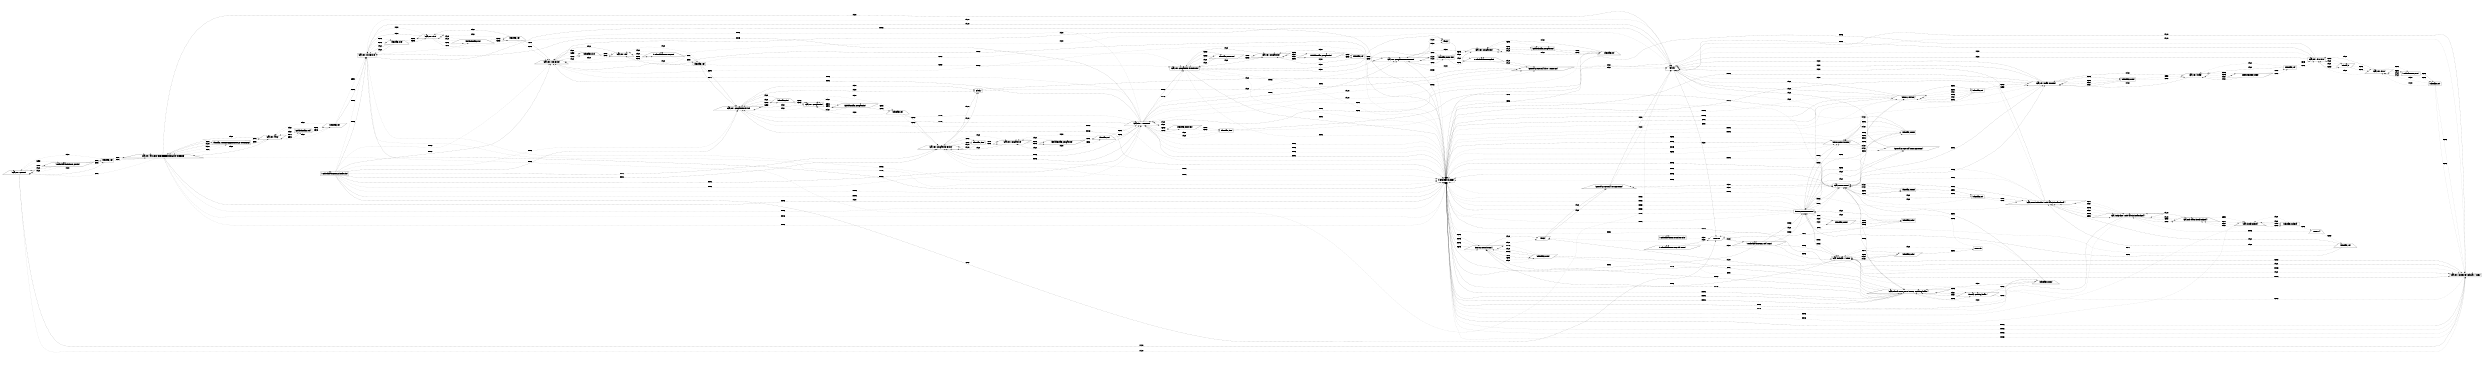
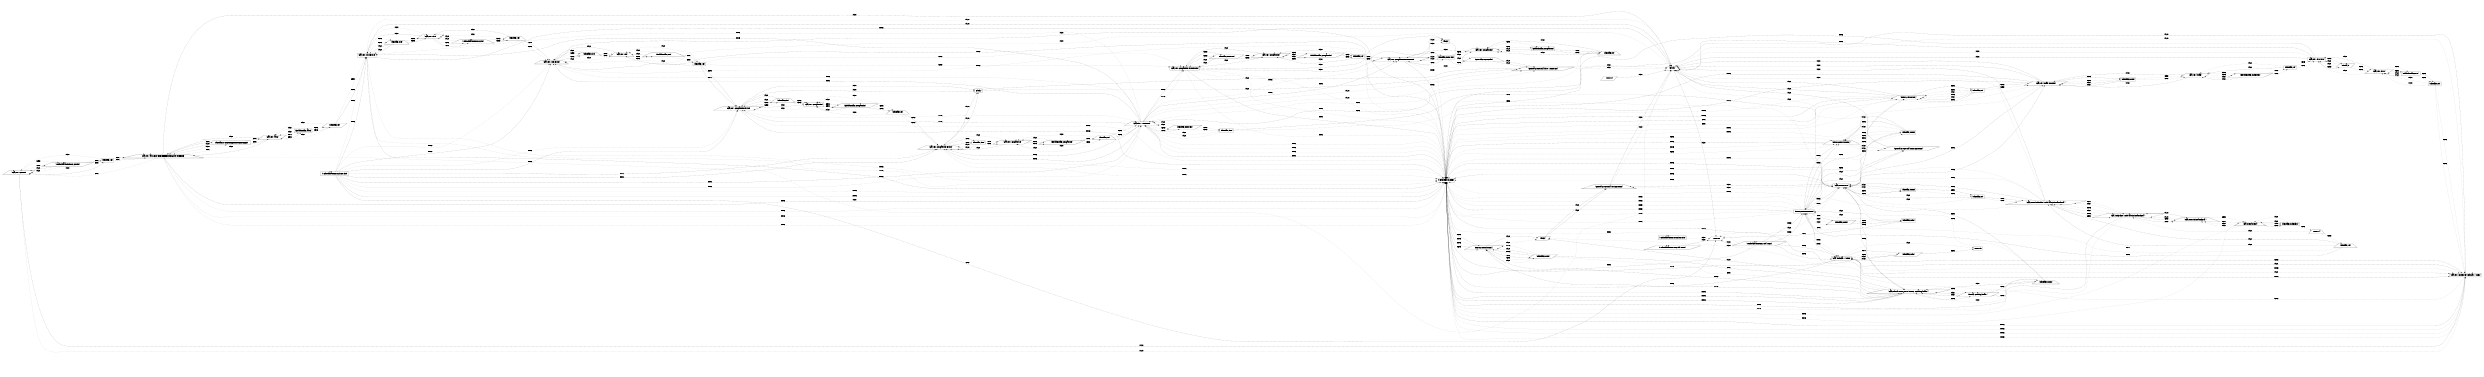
node "(FieldIdentifier,size)": label "(FieldIdentifier,size)" -> "(MethodParameterOut,size)"
node "(MethodParameterOut,use)": label "(MethodParameterOut,use)" -> "(FieldIdentifier,use)"
node "(MethodParameterIn,else)": label "(MethodParameterIn,else)" -> "(ControlStructure,else)"
node "(MethodReturn,error)": label "(MethodReturn,error)" -> "(FieldIdentifier,error)"
node "(FieldIdentifier,buffer)": label "(FieldIdentifier,buffer)" -> "(FieldIdentifier,xmlBufPtr)"
node "1000104": added
node "(Return,void(ret);)": label "(Return,void(ret);)" -> "(Return,return(ret);)"
node "(FieldIdentifier,void)": label "(FieldIdentifier,void)" -> "(FieldIdentifier,alloc)"
node "(Identifier,XML_BUFFER_ALLOC_IMMUTABLE)": label "(Identifier,XML_BUFFER_ALLOC_IMMUTABLE)" -> "(Identifier,XML_BUFFER_ALLOC_BUFFER)"
node "(MethodParameterIn,sizeof_t size)": label "(MethodParameterIn,sizeof_t size)" -> "(MethodParameterIn,size_t size)"
node "(Call,ret == NULL)": label "(Call,ret == NULL)" -> "(Call,ret == XML)"
node "(Call,xmlMalloc(sizeof(xmlBuf)))": label "(Call,xmlMalloc(sizeof(xmlBuf)))" -> "(Call,return(sizeof(xmlBuf)))"
node "(Call,sizeof(xmlBuf))": label "(Call,sizeof(xmlBuf))" -> "(Call,sizeof(sizeof))"
node "(Identifier,xmlBuf)": label "(Identifier,xmlBuf)" -> "(Identifier,xmlBufPtr)"
edge "1000114" -> "(Call,(xmlBufPtr) xmlMalloc(sizeof(xmlBuf)))": label "DDG: " -> "AST: "
edge "1000100" -> "(MethodParameterIn,void *mem)": reversed
edge "1000175" -> "(Call,(xmlChar *) mem)": reversed
